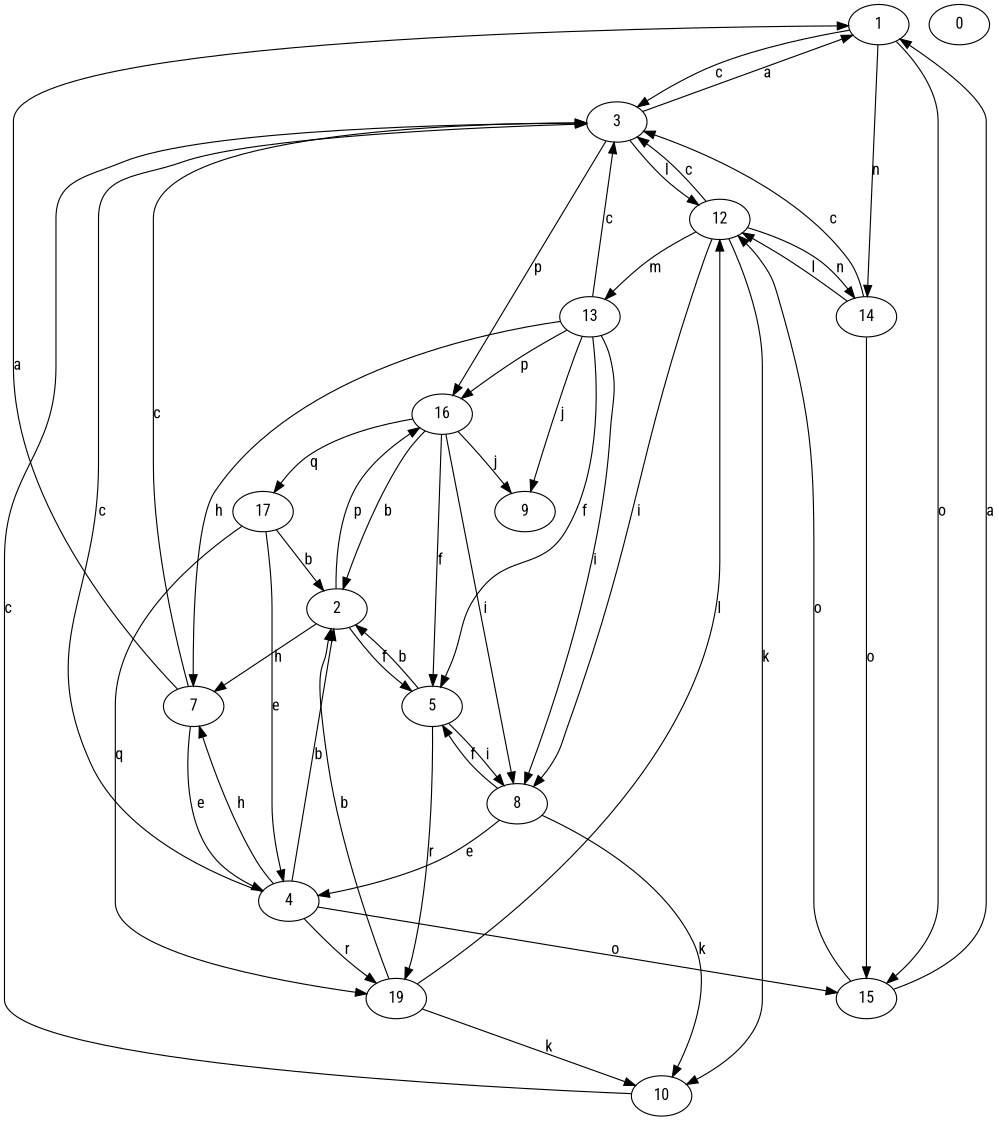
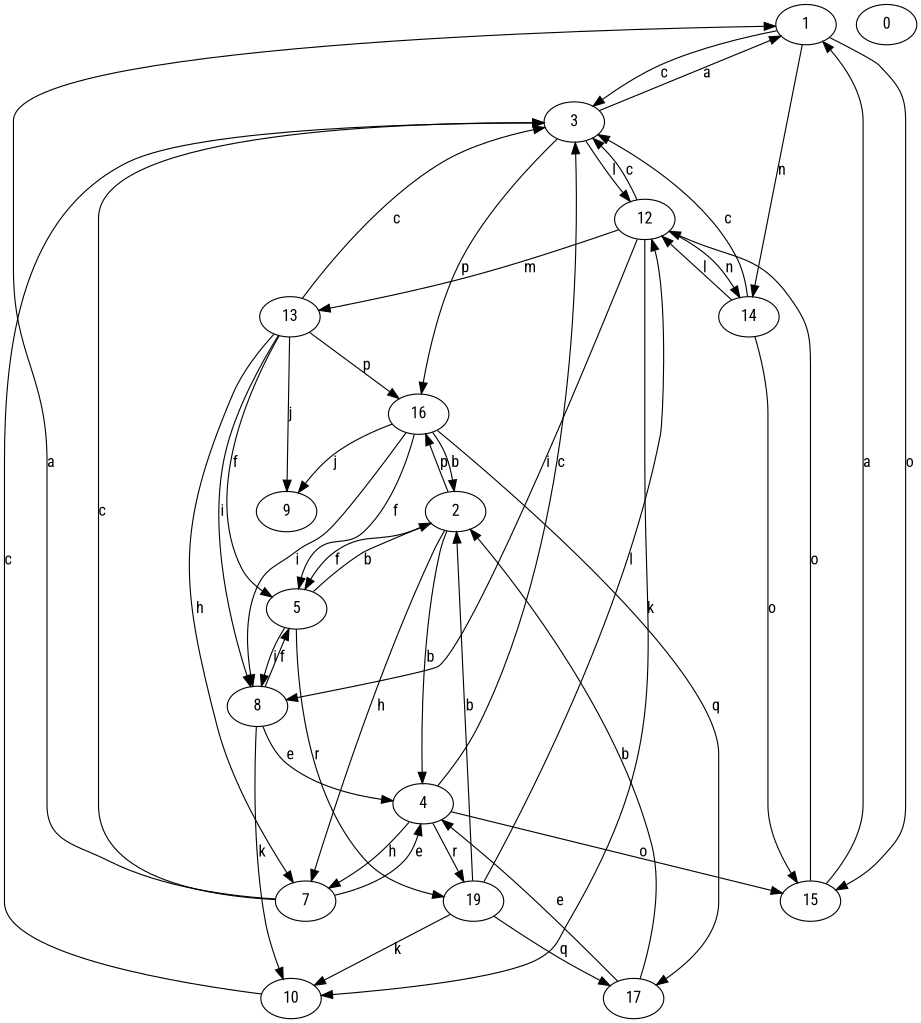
edge "4" -> "2": reversed
edge "17" -> "19": reversed
